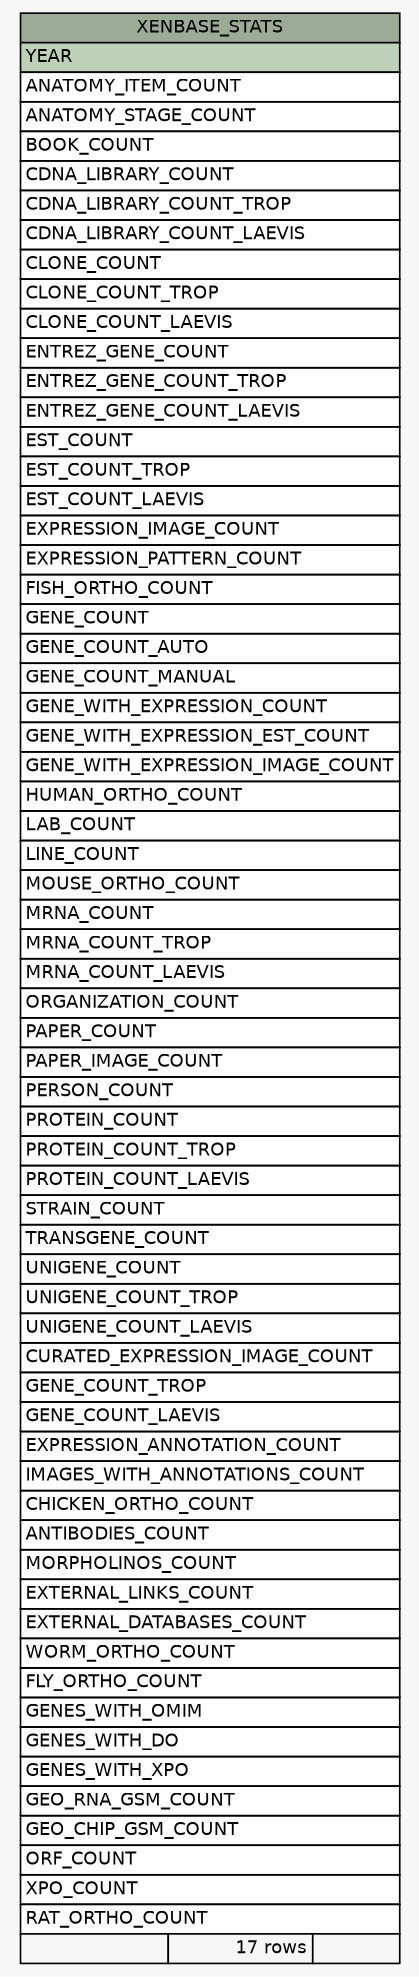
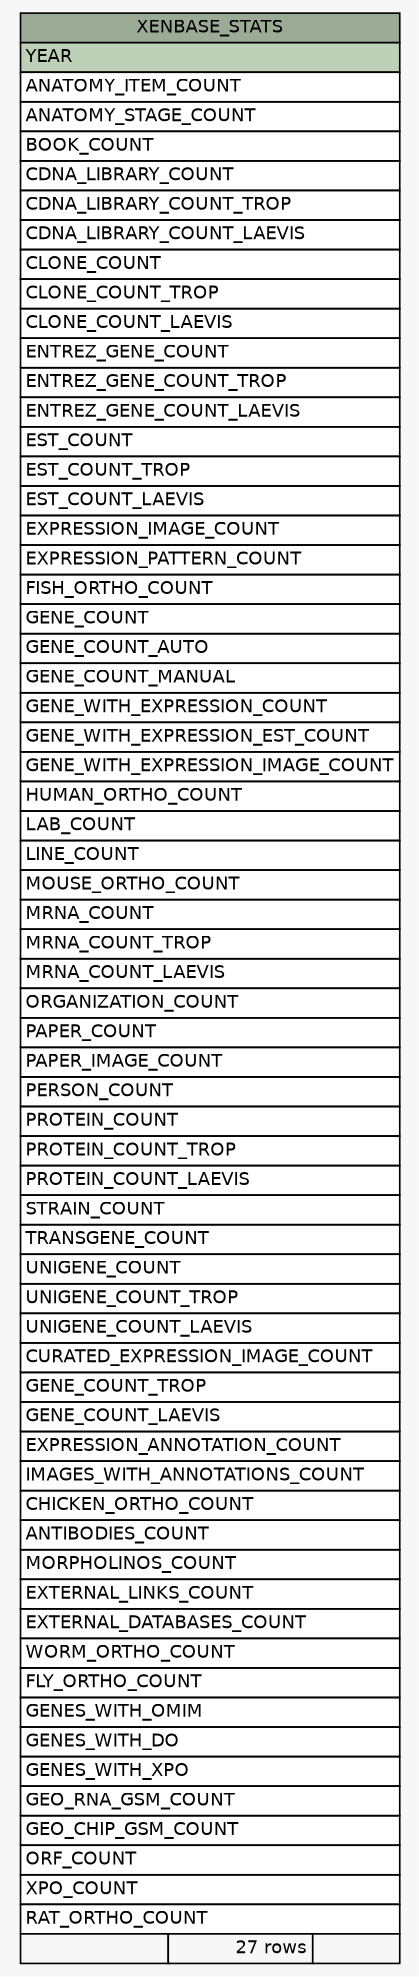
node "XENBASE_STATS": text "17 rows" -> "27 rows"
